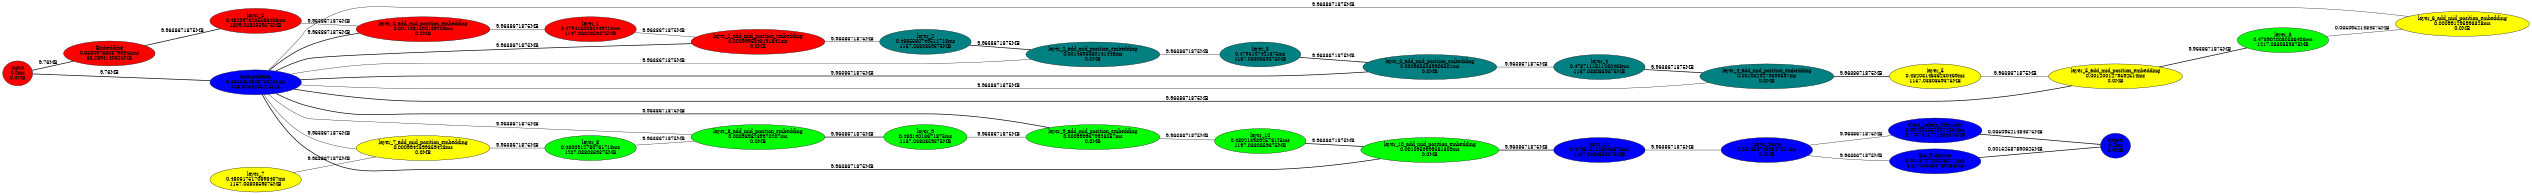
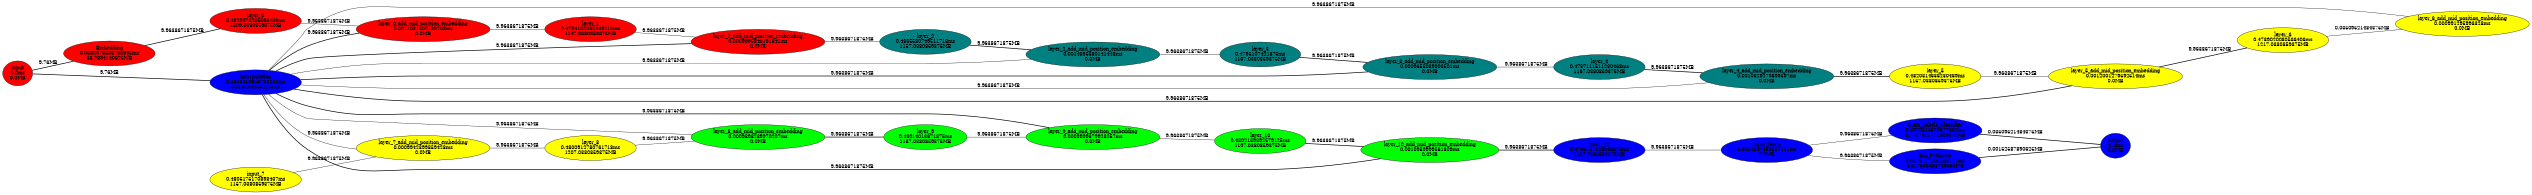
node "layer_6 0.4789020080566406ms 1217.0380859375MB": fillcolor green -> yellow
node "layer_10 0.4802139892578125ms 1197.0380859375MB": label "layer_10 0.4802139892578125ms 1197.0380859375MB" -> "layer_10 0.4802139892579125ms 1197.0380859375MB"
node "layer_8 0.4800912780761718ms 1207.0380859375MB": fillcolor green -> yellow
node "layer_7 0.4805175170898437ms 1157.0380859375MB": label "layer_7 0.4805175170898437ms 1157.0380859375MB" -> "input_7 0.4805175170898437ms 1157.0380859375MB"
